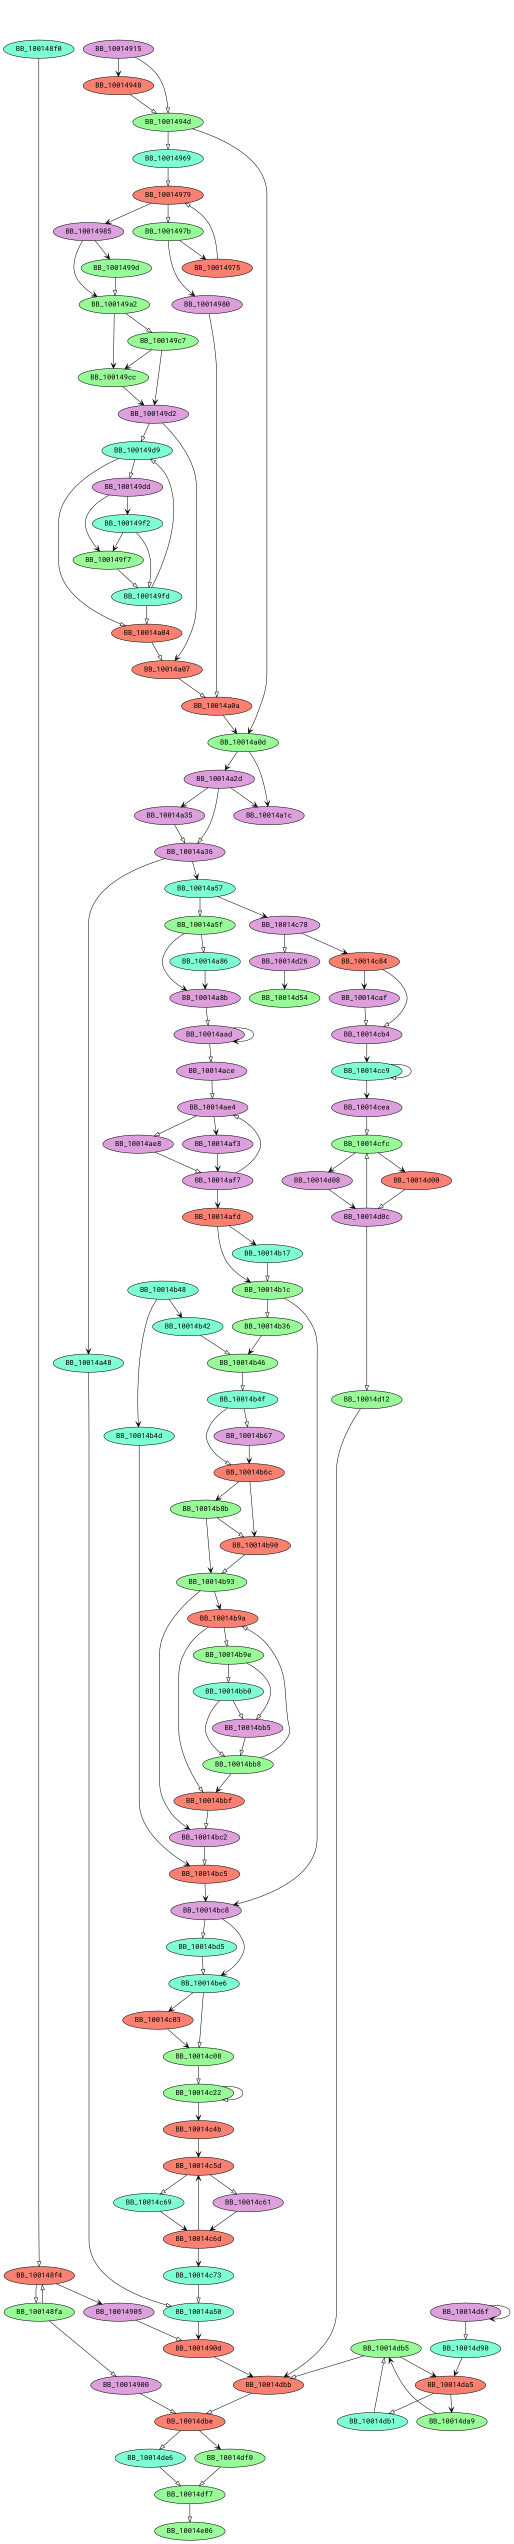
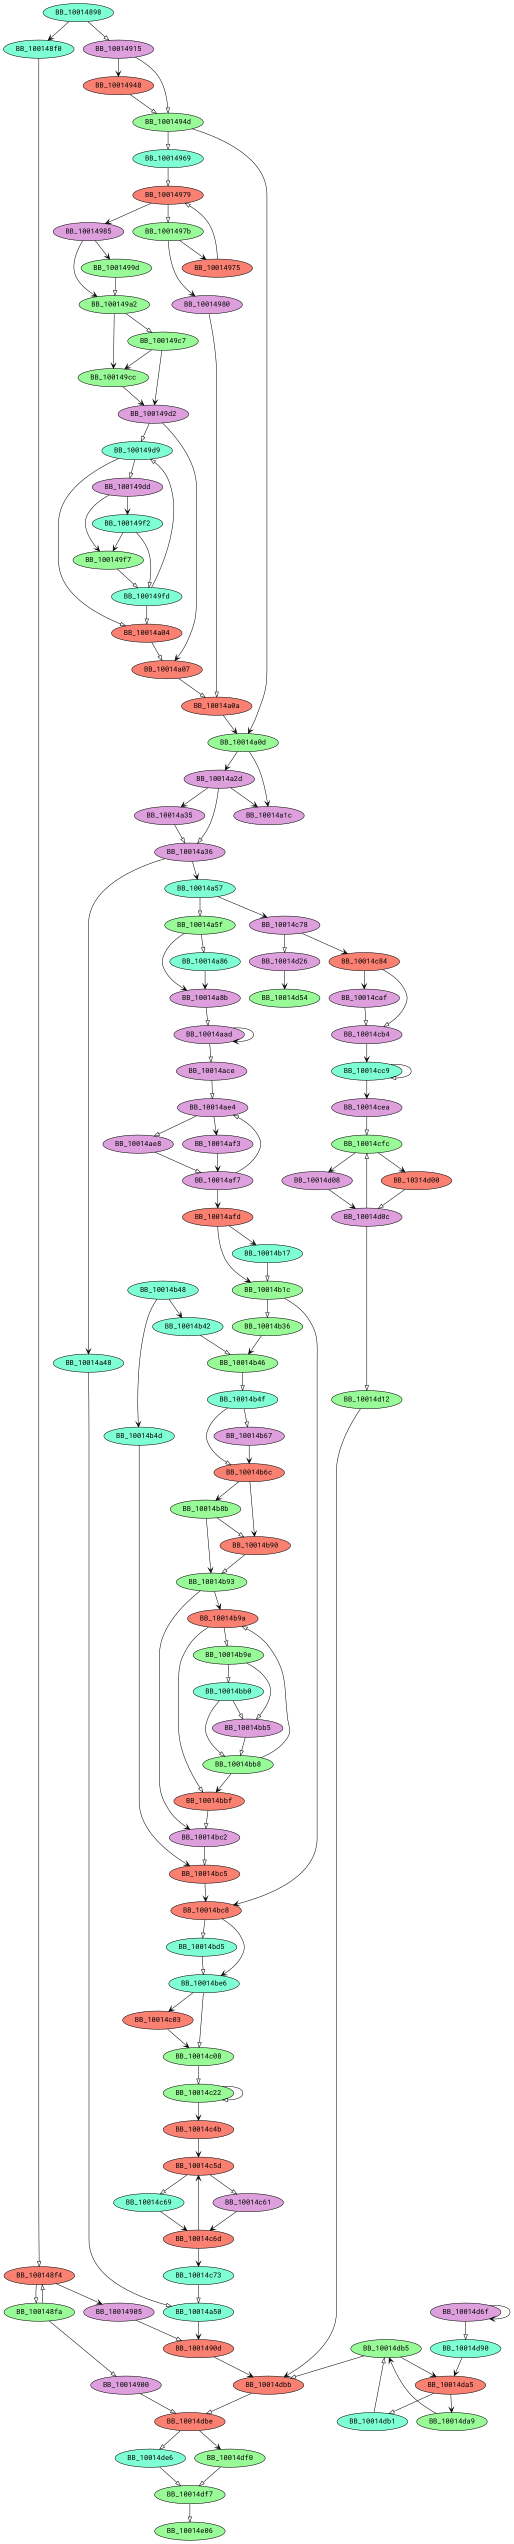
node "BB_10014898": added
node "BB_10014d00": label "BB_10014d00" -> "BB_10314d00"
node "BB_10014bc8": fillcolor plum -> salmon
